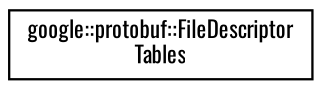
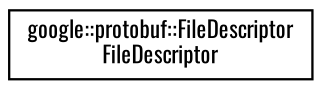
node "google::protobuf::FileDescriptor Tables": label "google::protobuf::FileDescriptor Tables" -> "google::protobuf::FileDescriptor FileDescriptor"
